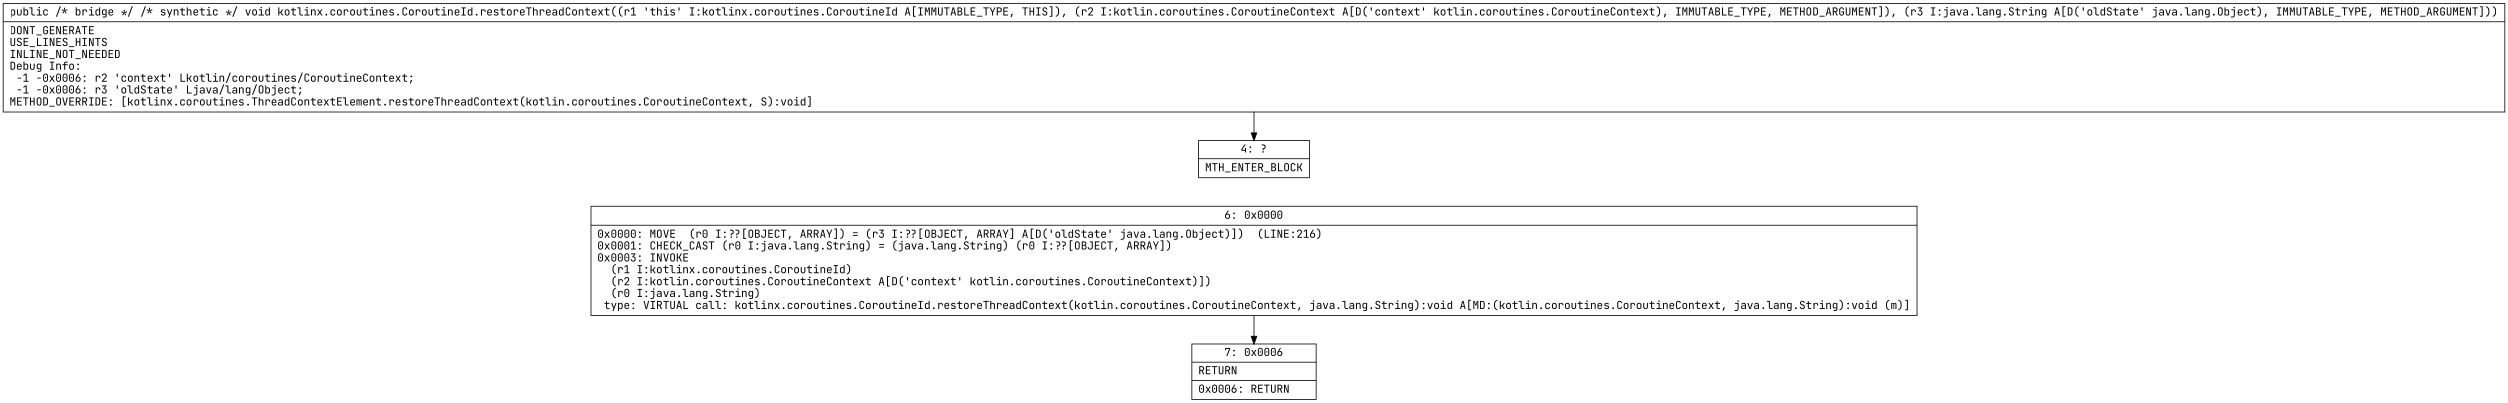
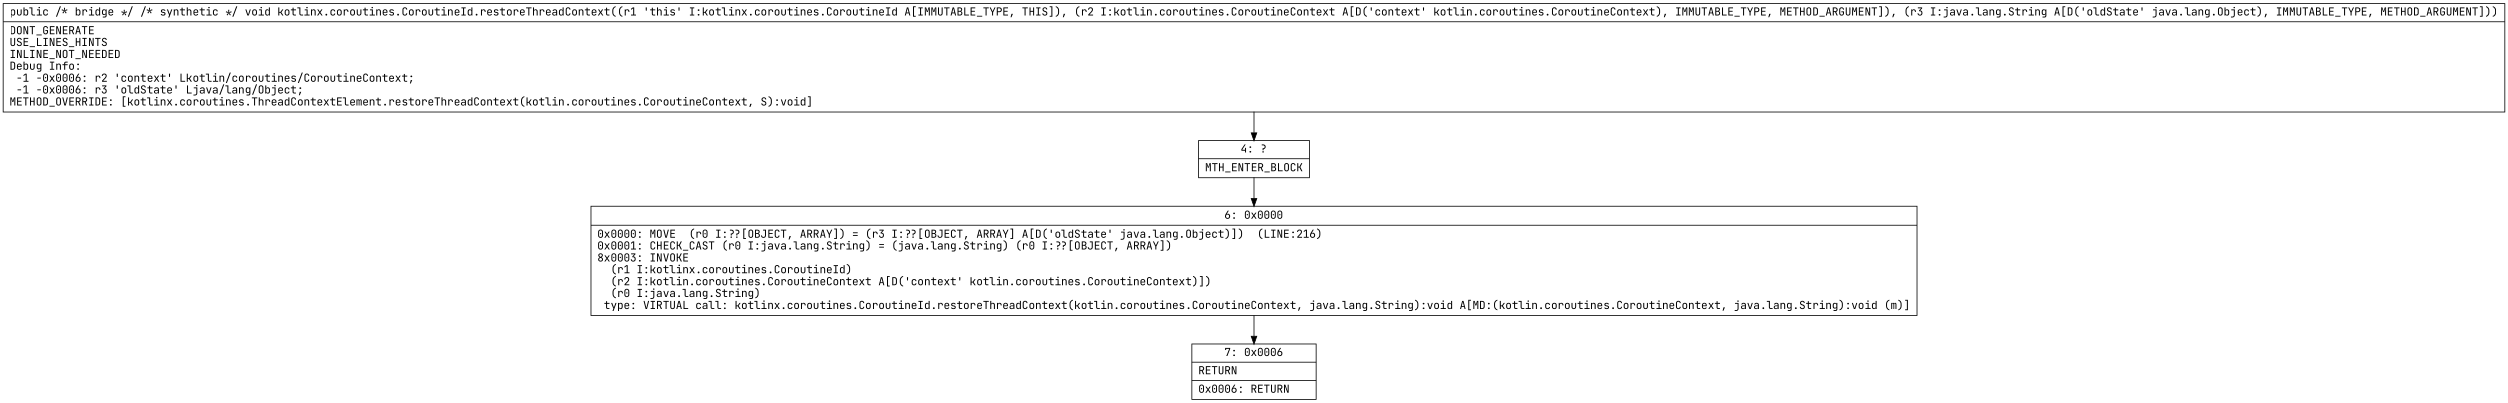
edge "4: ?" -> "6: 0x0000": added
node "6: 0x0000": text "0x0003: INVOKE" -> "8x0003: INVOKE"
